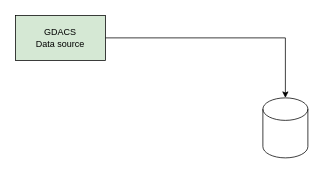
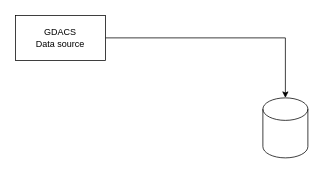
node "GDACS Data source": fillcolor #d5e8d4 -> #ffffff
